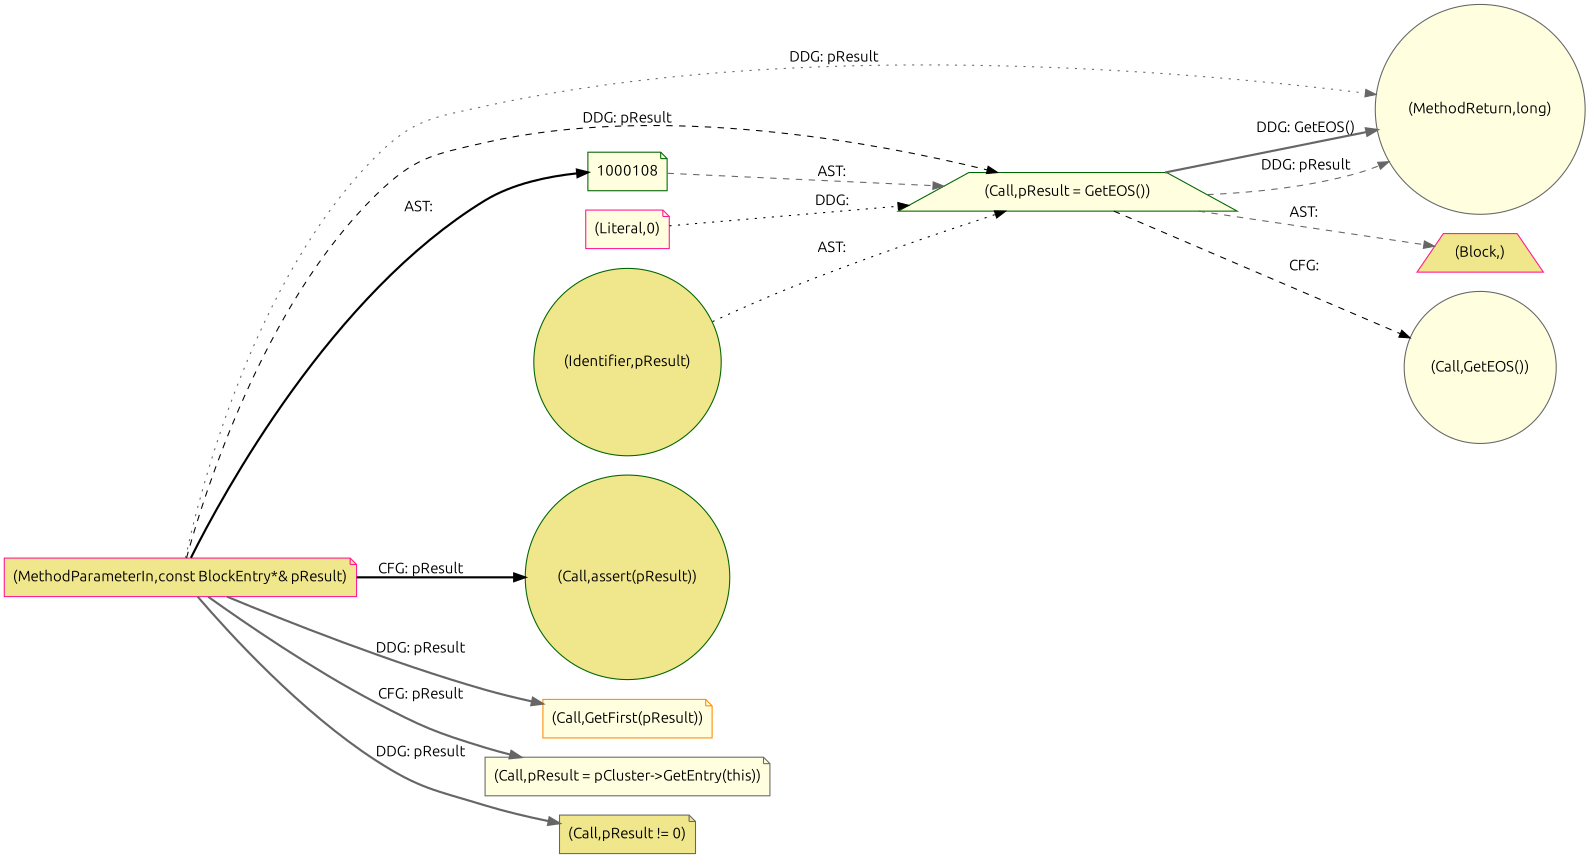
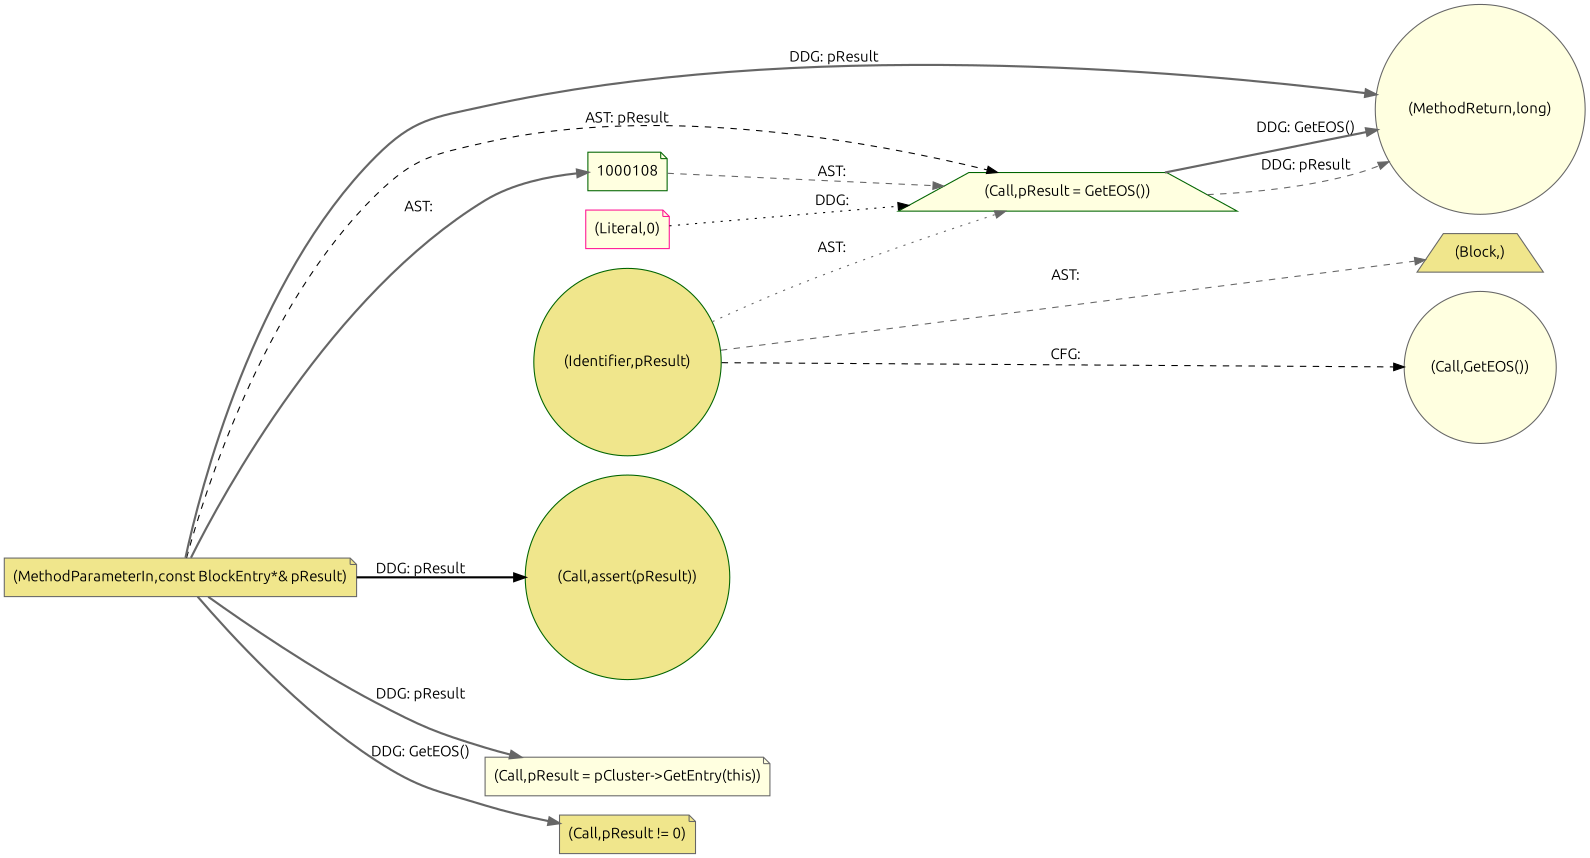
edge "(MethodParameterIn,const BlockEntry*& pResult)" -> "(MethodReturn,long)": style dotted -> bold
edge "(MethodParameterIn,const BlockEntry*& pResult)" -> "(Call,pResult = GetEOS())": label "DDG: pResult" -> "AST: pResult"
edge "(Call,pResult = GetEOS())" -> "(Block,)": now "(Identifier,pResult)" -> "(Block,)"
node "(Block,)": color deeppink -> gray40
edge "(Identifier,pResult)" -> "(Call,pResult = GetEOS())": color black -> gray40
edge "(Call,pResult = GetEOS())" -> "(Call,GetEOS())": now "(Identifier,pResult)" -> "(Call,GetEOS())"
edge "(MethodParameterIn,const BlockEntry*& pResult)" -> "1000108": color black -> gray40
edge "(MethodParameterIn,const BlockEntry*& pResult)" -> "(Call,assert(pResult))": label "CFG: pResult" -> "DDG: pResult"
node "(MethodParameterIn,const BlockEntry*& pResult)": color deeppink -> gray40
edge "(MethodParameterIn,const BlockEntry*& pResult)" -> "(Call,pResult = pCluster->GetEntry(this))": label "CFG: pResult" -> "DDG: pResult"
node "(Call,GetFirst(pResult))": removed
edge "(MethodParameterIn,const BlockEntry*& pResult)" -> "(Call,pResult != 0)": label "DDG: pResult" -> "DDG: GetEOS()"
